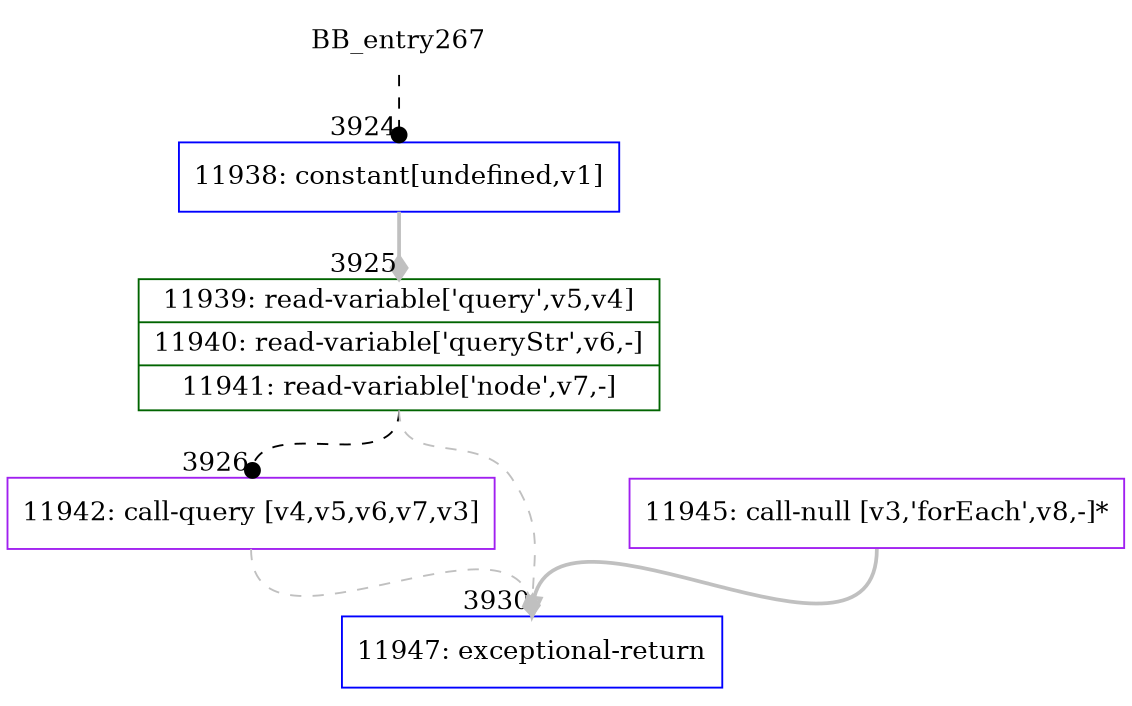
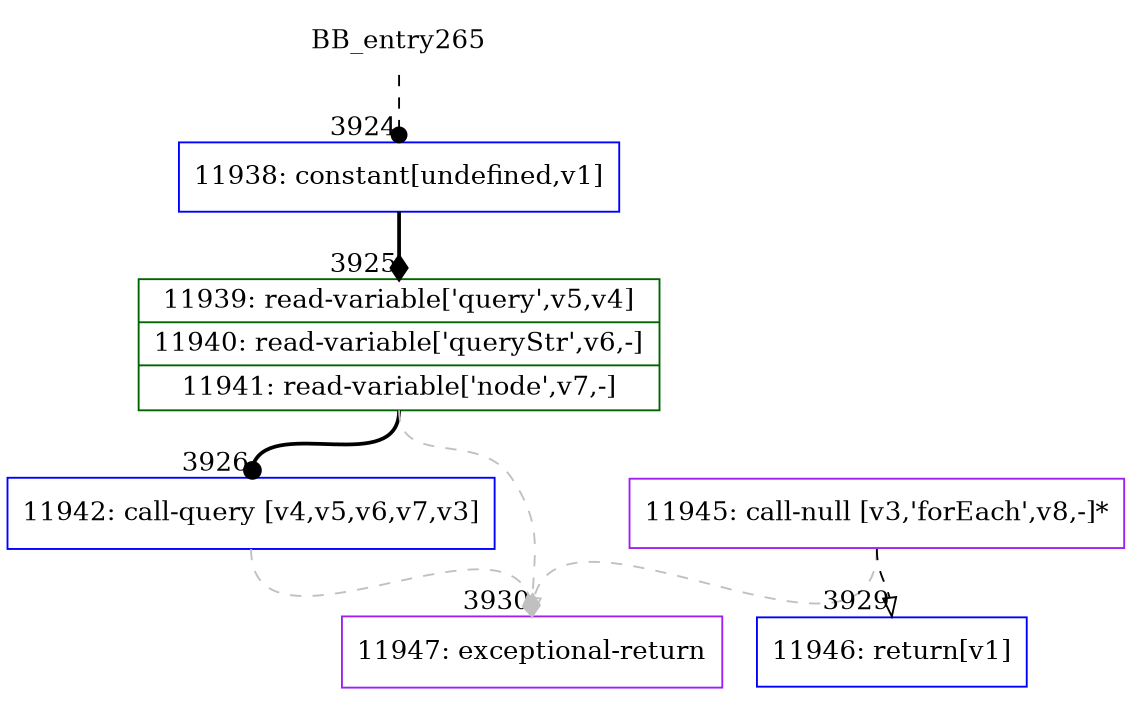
node "BB_entry267": label "BB_entry267" -> "BB_entry265"
edge "11938: constant[undefined,v1]" -> "11939: read-variable['query',v5,v4]": color gray -> black
edge "11939: read-variable['query',v5,v4]" -> "11942: call-query [v4,v5,v6,v7,v3]": style dashed -> bold
node "11942: call-query [v4,v5,v6,v7,v3]": color purple -> blue
edge "11945: call-null [v3,'forEach',v8,-]*" -> "11947: exceptional-return": style bold -> dashed
node "11947: exceptional-return": color blue -> purple
node "11946: return[v1]": added
